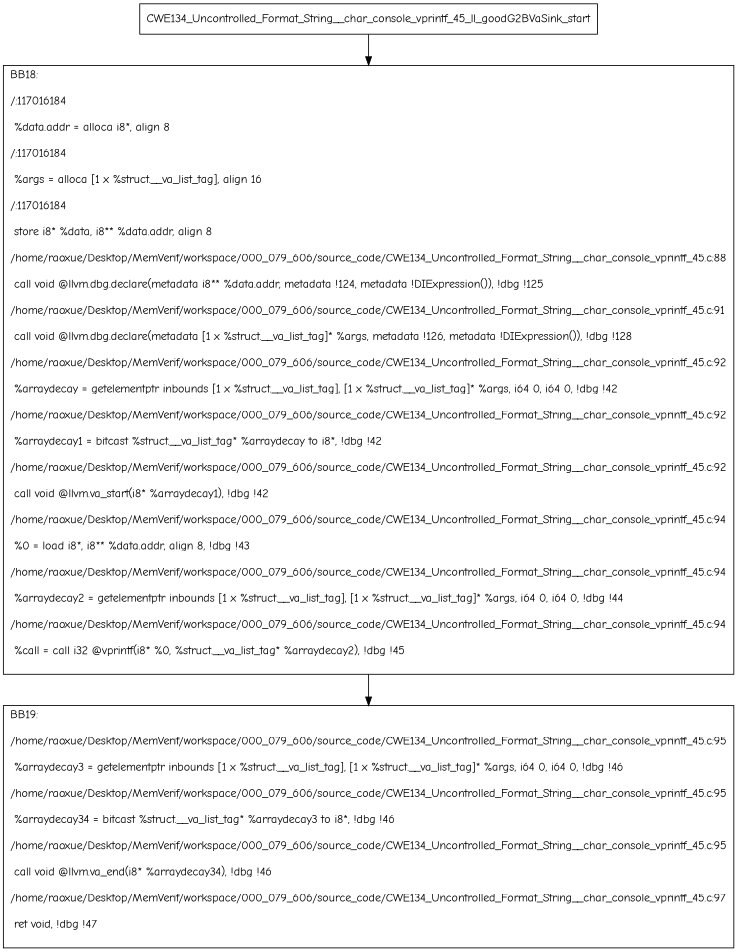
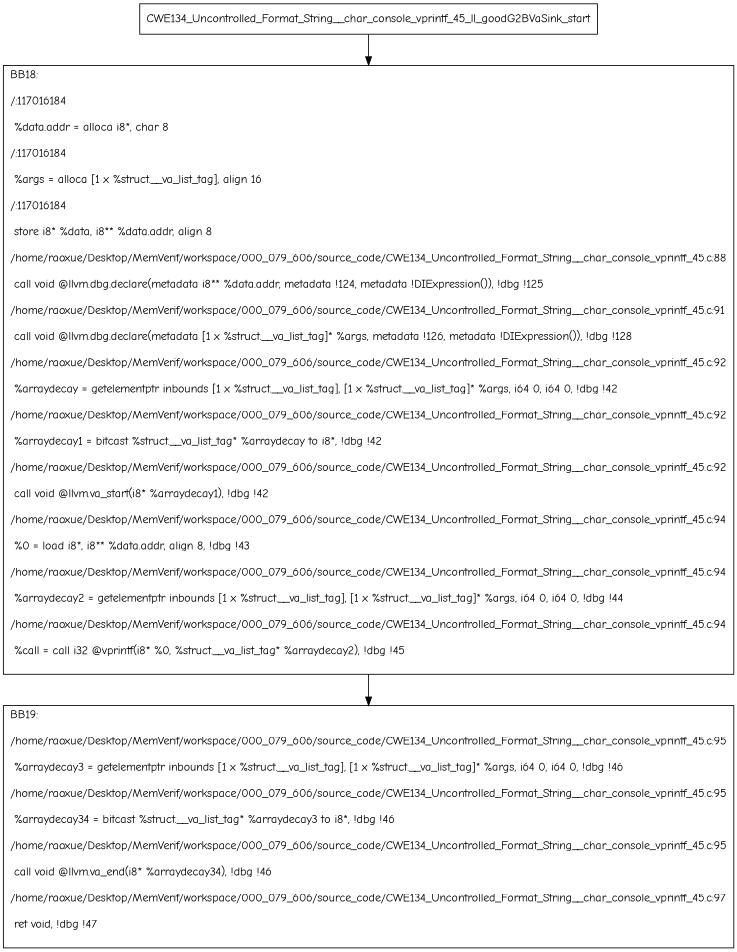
node "BB18:": text "%data.addr = alloca i8*, align 8" -> "%data.addr = alloca i8*, char 8"
